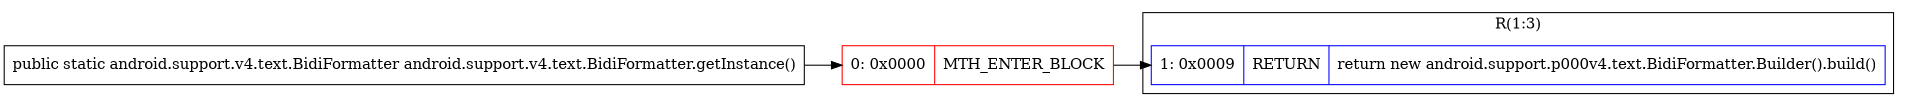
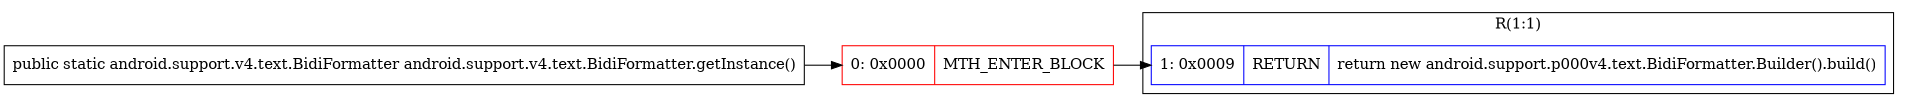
cluster "R(1:3)": label "R(1:3)" -> "R(1:1)"
